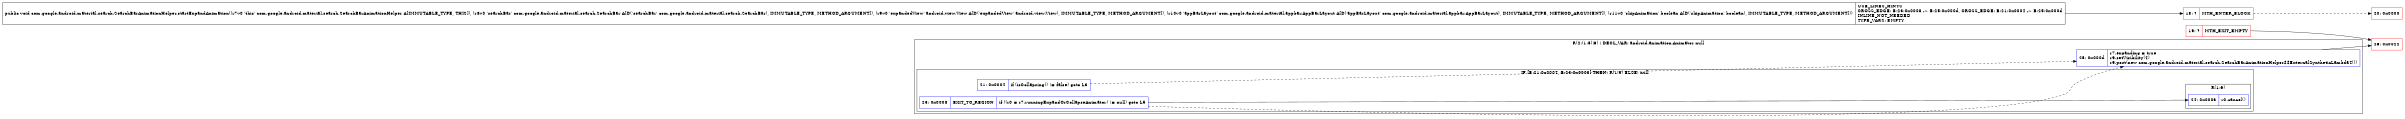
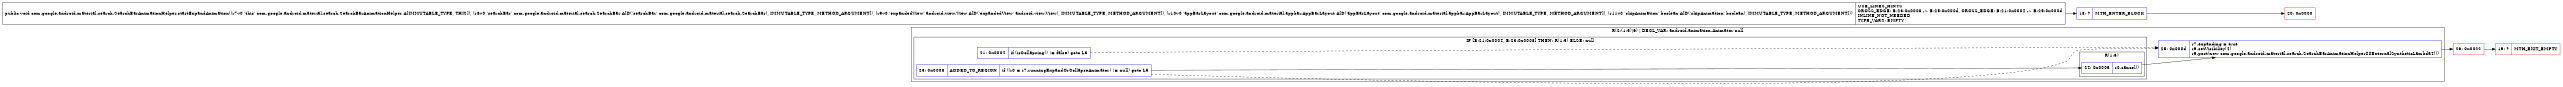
node "18: ?": color red -> blue
edge "18: ?" -> "20: 0x0000": style dashed -> solid
edge "19: ?" -> "26: 0x0022": reversed
edge "24: 0x000a" -> "25: 0x000d": added
node "23: 0x0008": text "EXIT_TO_REGION" -> "ADDED_TO_REGION"
